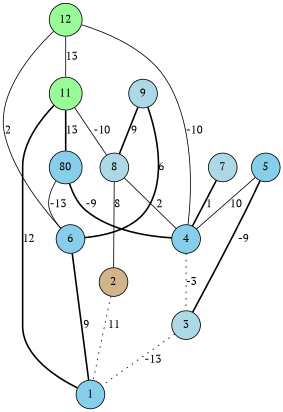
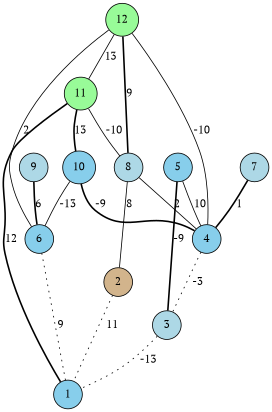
edge "9" -- "8": now "12" -- "8"
node "80": label "80" -> "10"
edge "6" -- "1": style bold -> dotted
